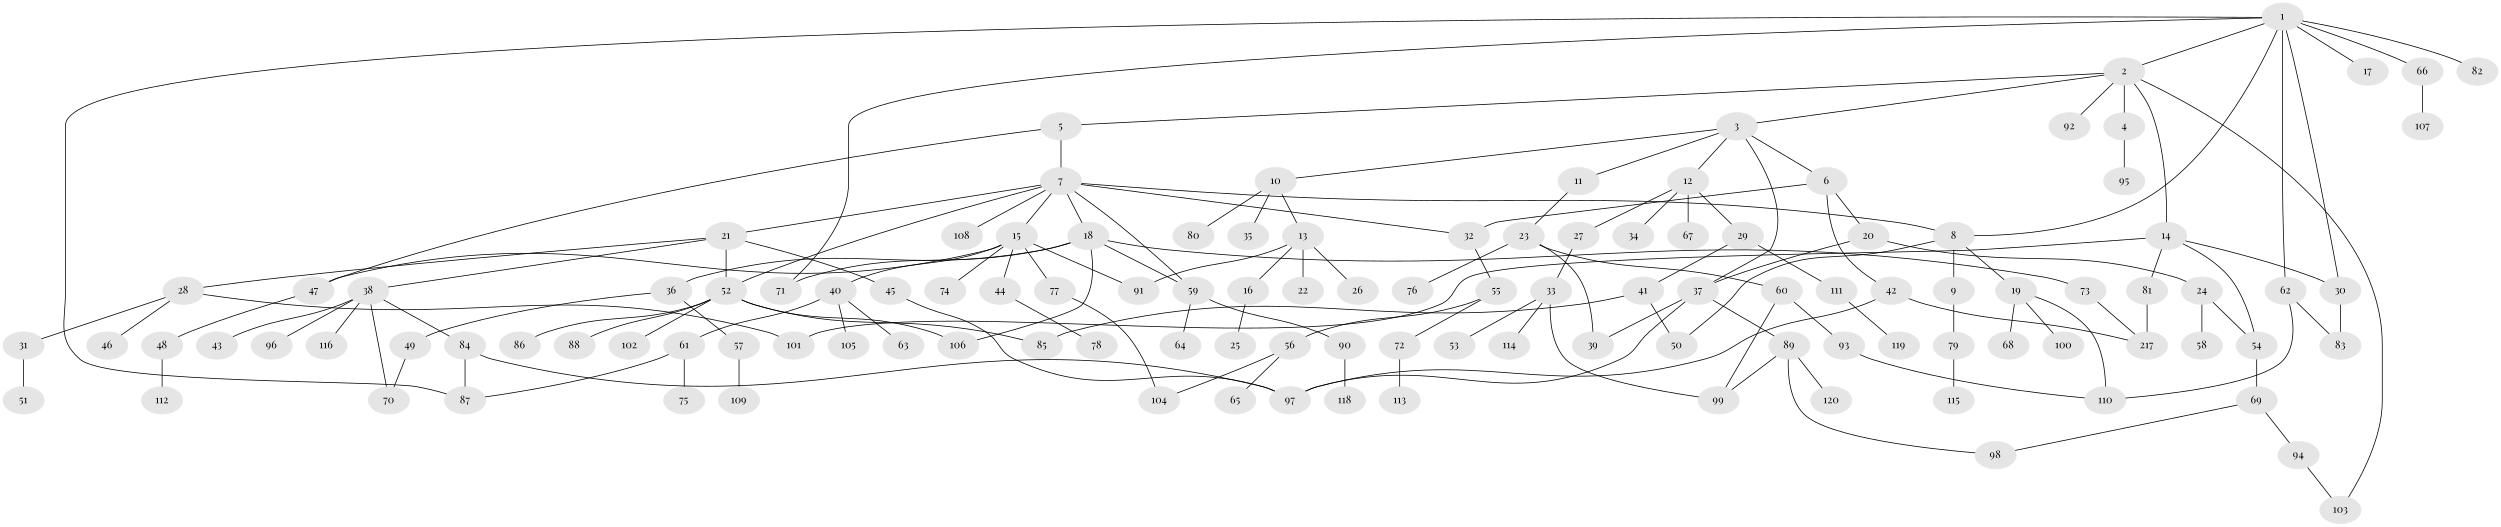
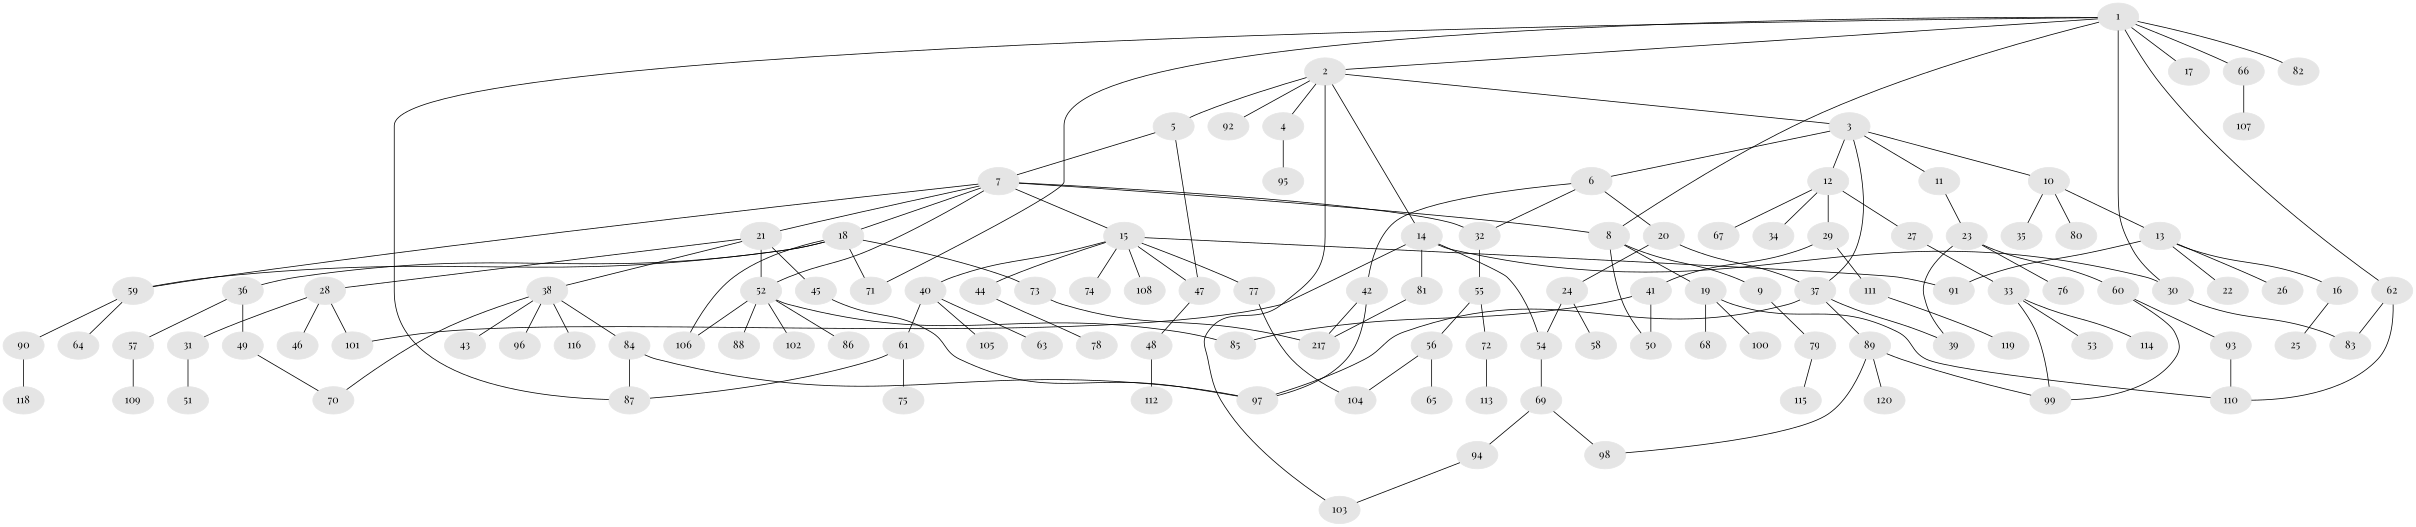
edge "7" -- "108": now "15" -- "108"
